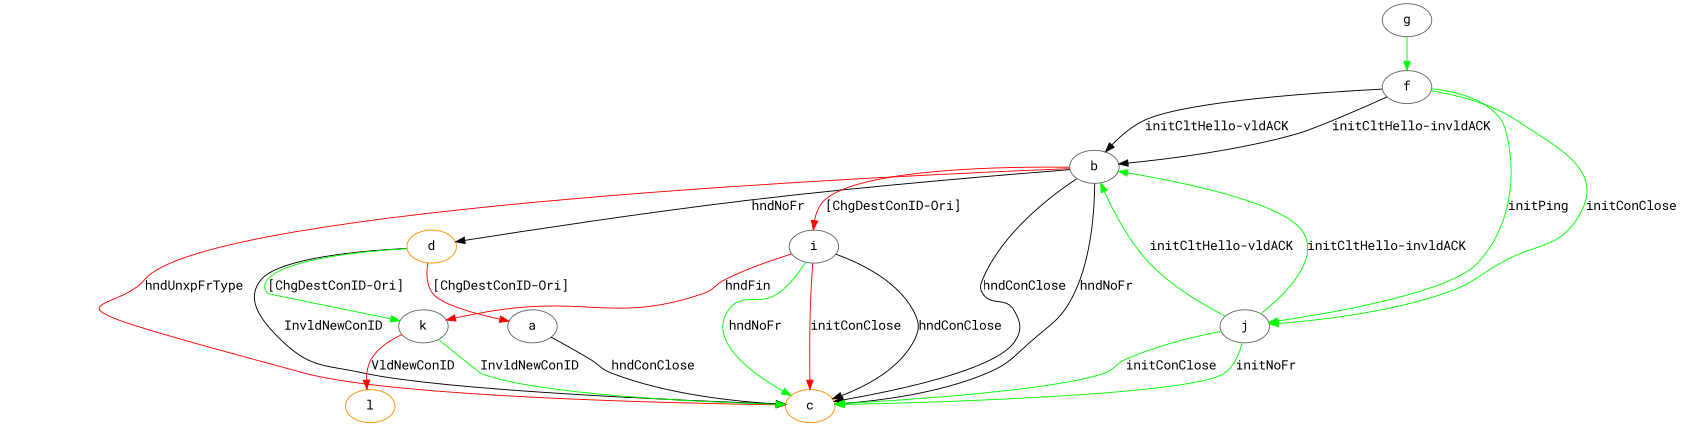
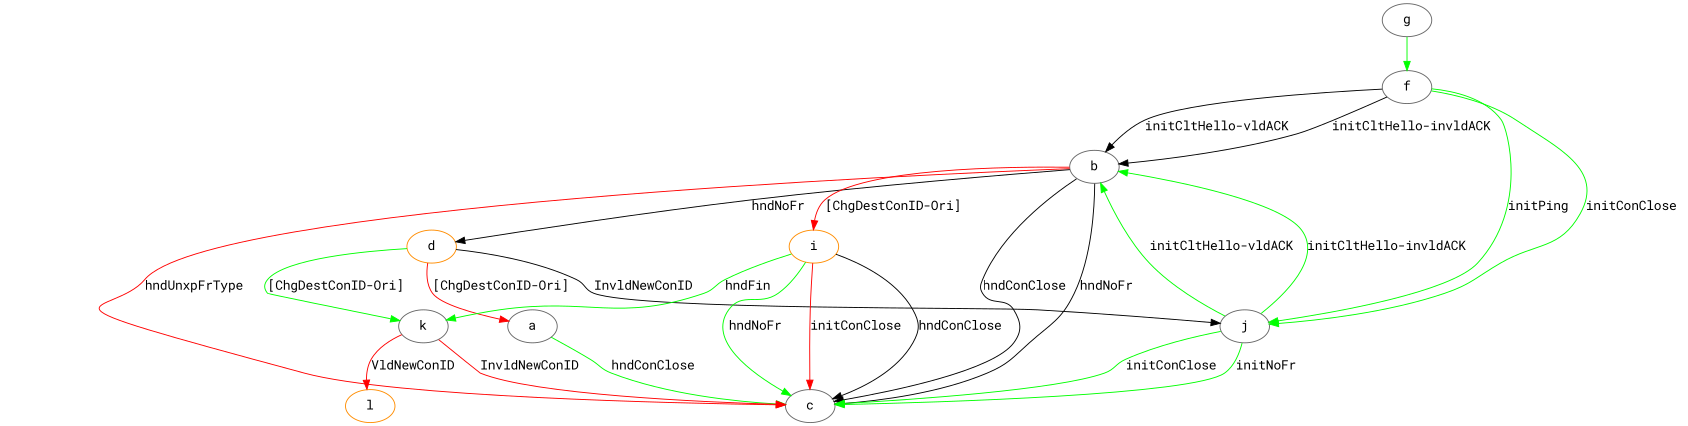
node "i": color gray40 -> darkorange
edge "i" -> "k": color red -> green
edge "d" -> "c": now "d" -> "j"
edge "k" -> "c": color green -> red
edge "a" -> "c": color black -> green
node "c": color darkorange -> gray40
